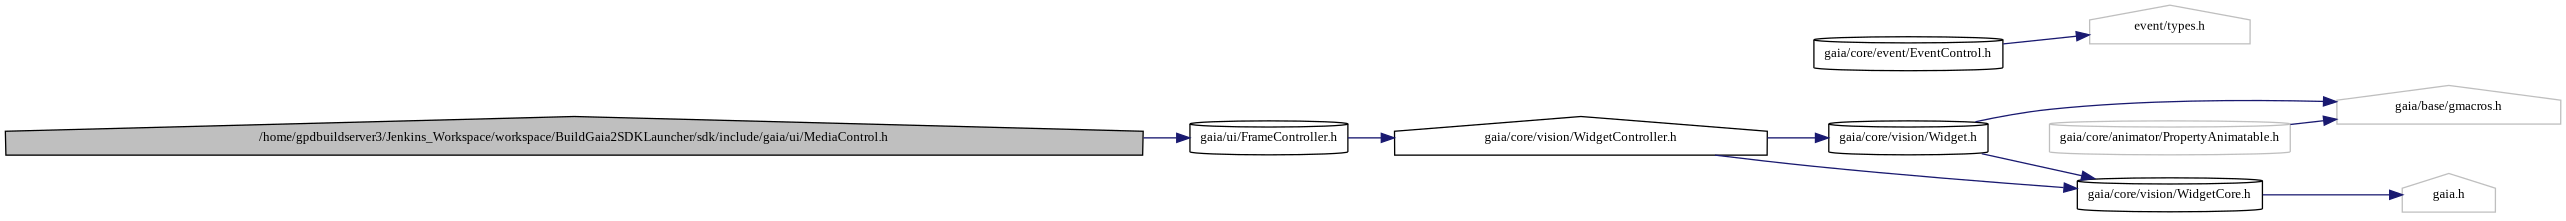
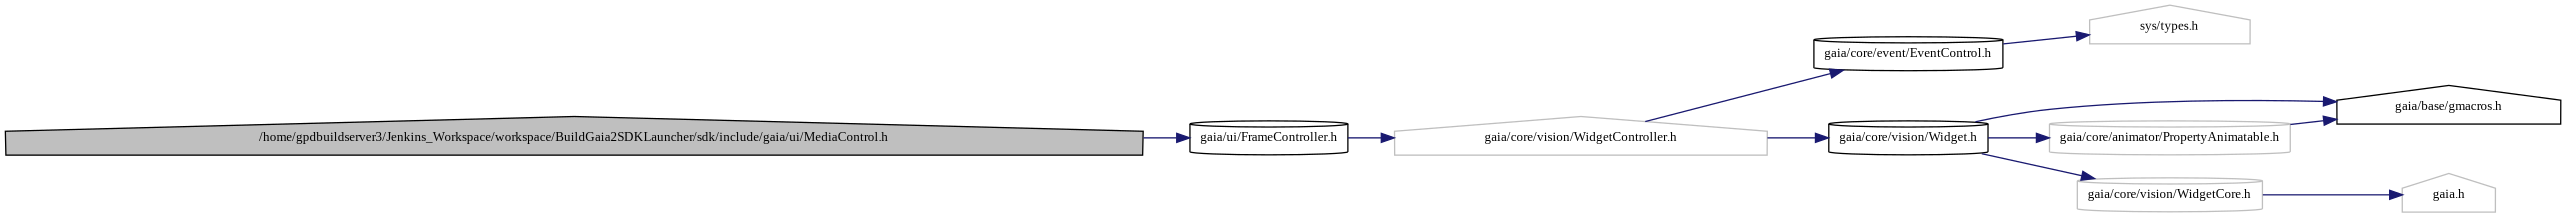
node "event/types.h": label "event/types.h" -> "sys/types.h"
node "gaia/base/gmacros.h": color grey75 -> black
node "gaia/core/vision/WidgetController.h": color black -> grey75
edge "gaia/core/vision/Widget.h" -> "gaia/core/animator/PropertyAnimatable.h": added
edge "gaia/core/vision/WidgetController.h" -> "gaia/core/vision/WidgetCore.h": now "gaia/core/vision/WidgetController.h" -> "gaia/core/event/EventControl.h"
node "gaia/core/vision/WidgetCore.h": color black -> grey75
